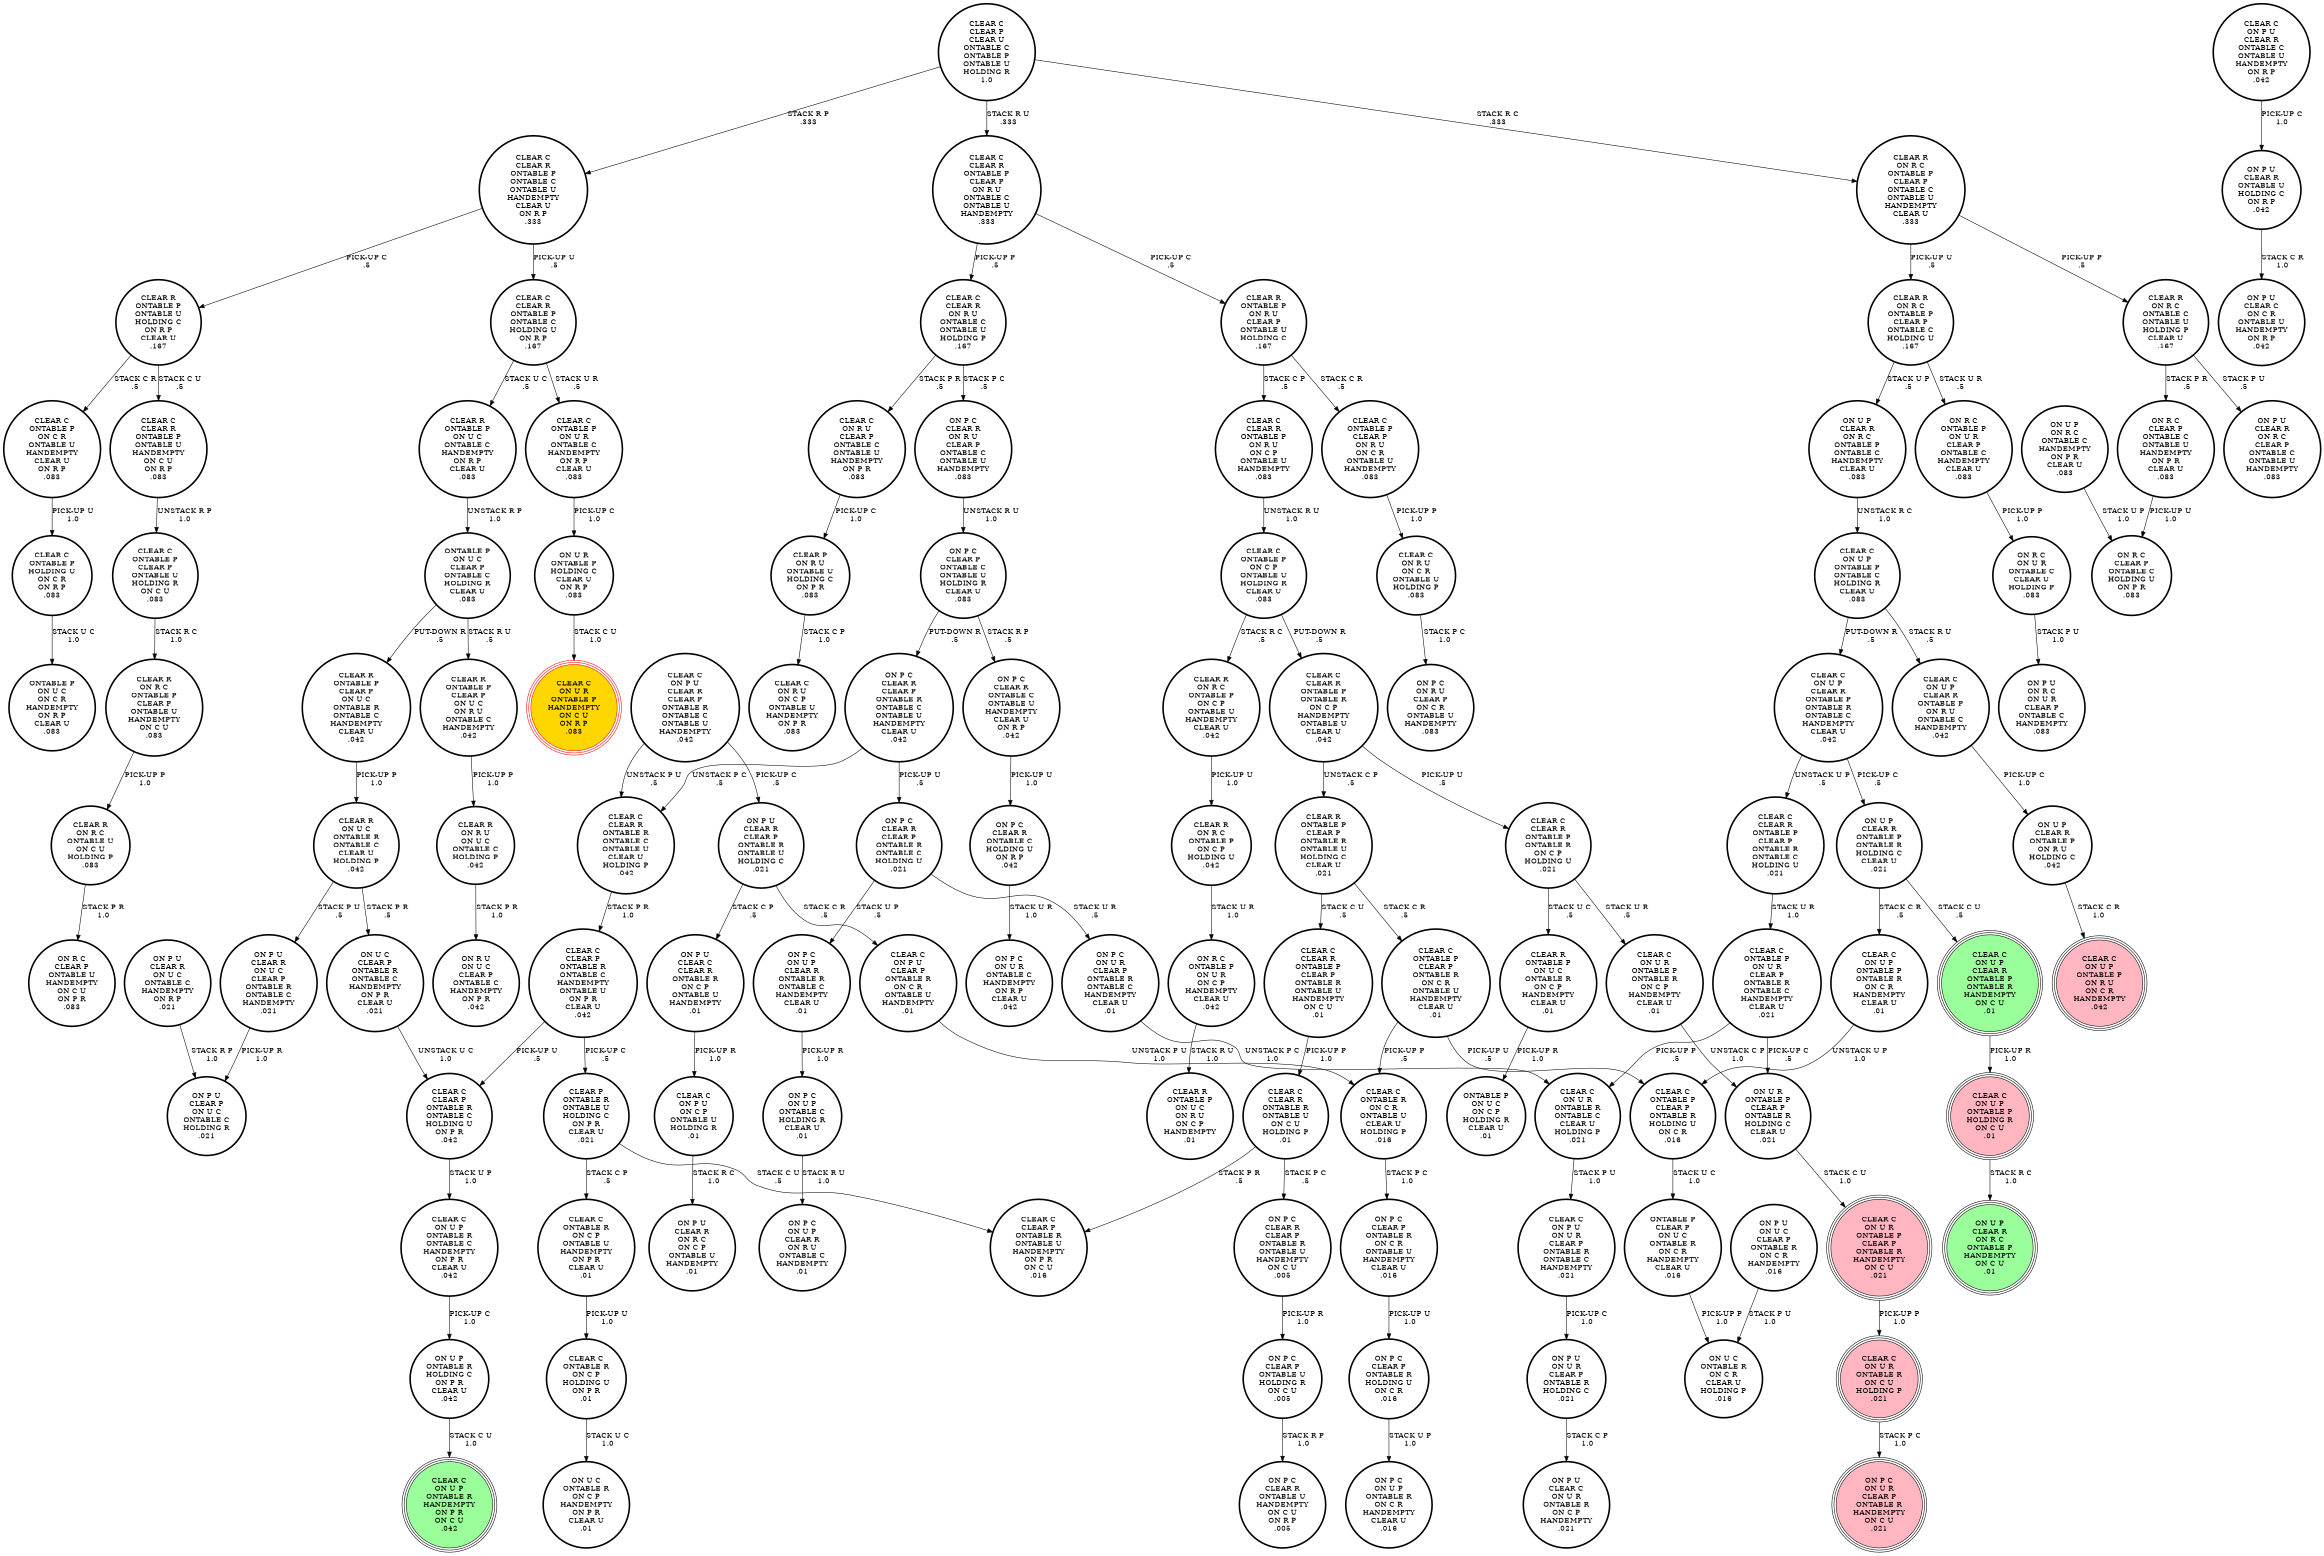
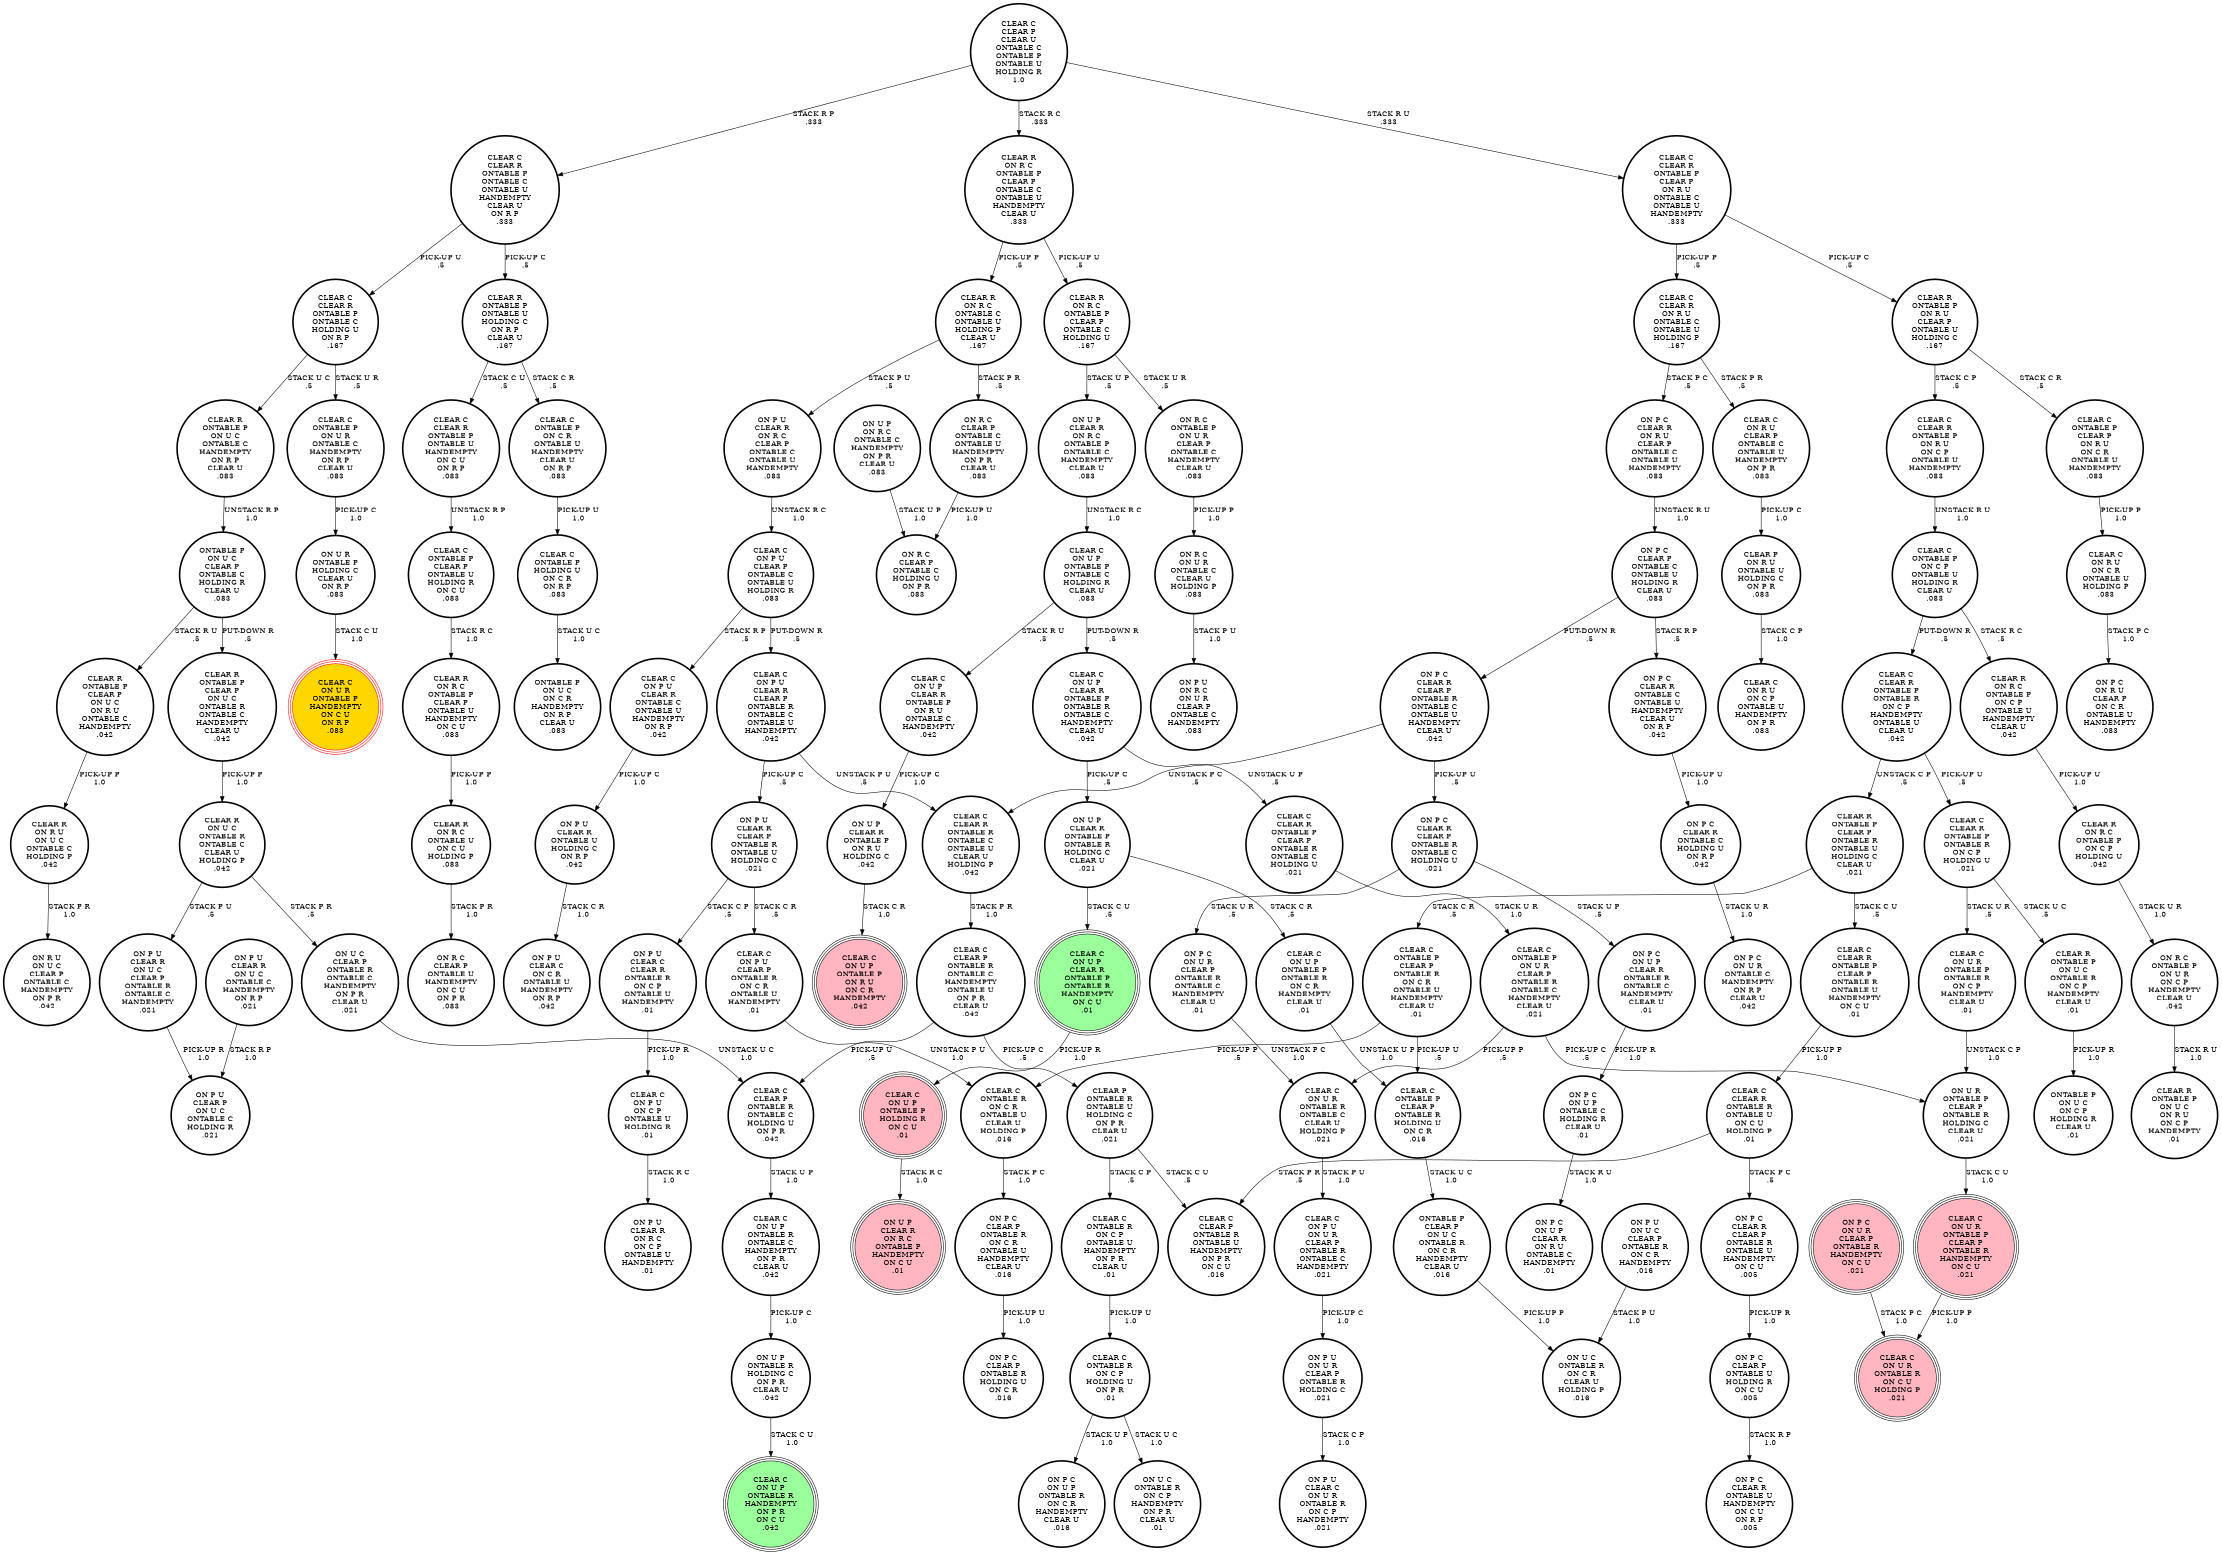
node "CLEAR C ON P U CLEAR P ONTABLE C ONTABLE U HOLDING R .083": added
node "ON U P CLEAR R ON R C ONTABLE P HANDEMPTY ON C U .01": fillcolor palegreen1 -> lightpink
edge "CLEAR C ON U R ONTABLE R ON C U HOLDING P .021" -> "ON P C ON U R CLEAR P ONTABLE R HANDEMPTY ON C U .021": reversed
edge "ON P C CLEAR P ONTABLE R HOLDING U ON C R .016" -> "ON P C ON U P ONTABLE R ON C R HANDEMPTY CLEAR U .016": now "CLEAR C ONTABLE R ON C P HOLDING U ON P R .01" -> "ON P C ON U P ONTABLE R ON C R HANDEMPTY CLEAR U .016"
